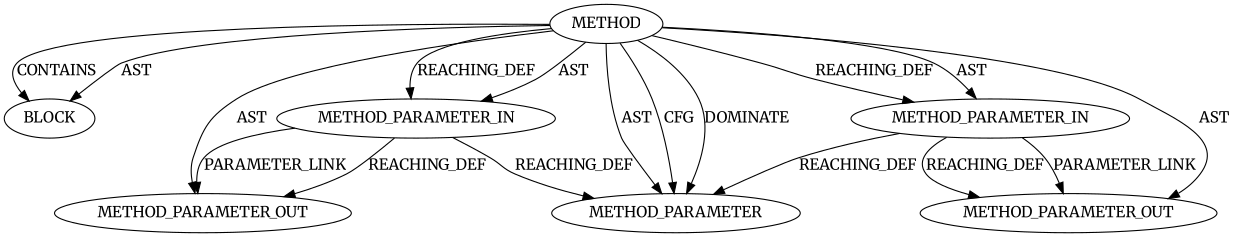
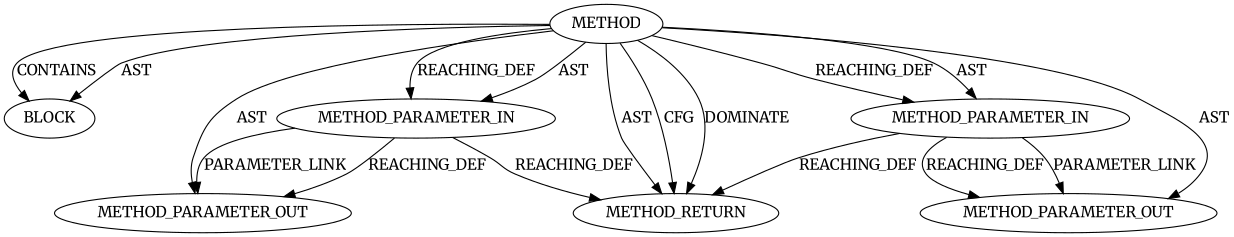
node "METHOD_PARAMETER": label "METHOD_PARAMETER" -> "METHOD_RETURN"
